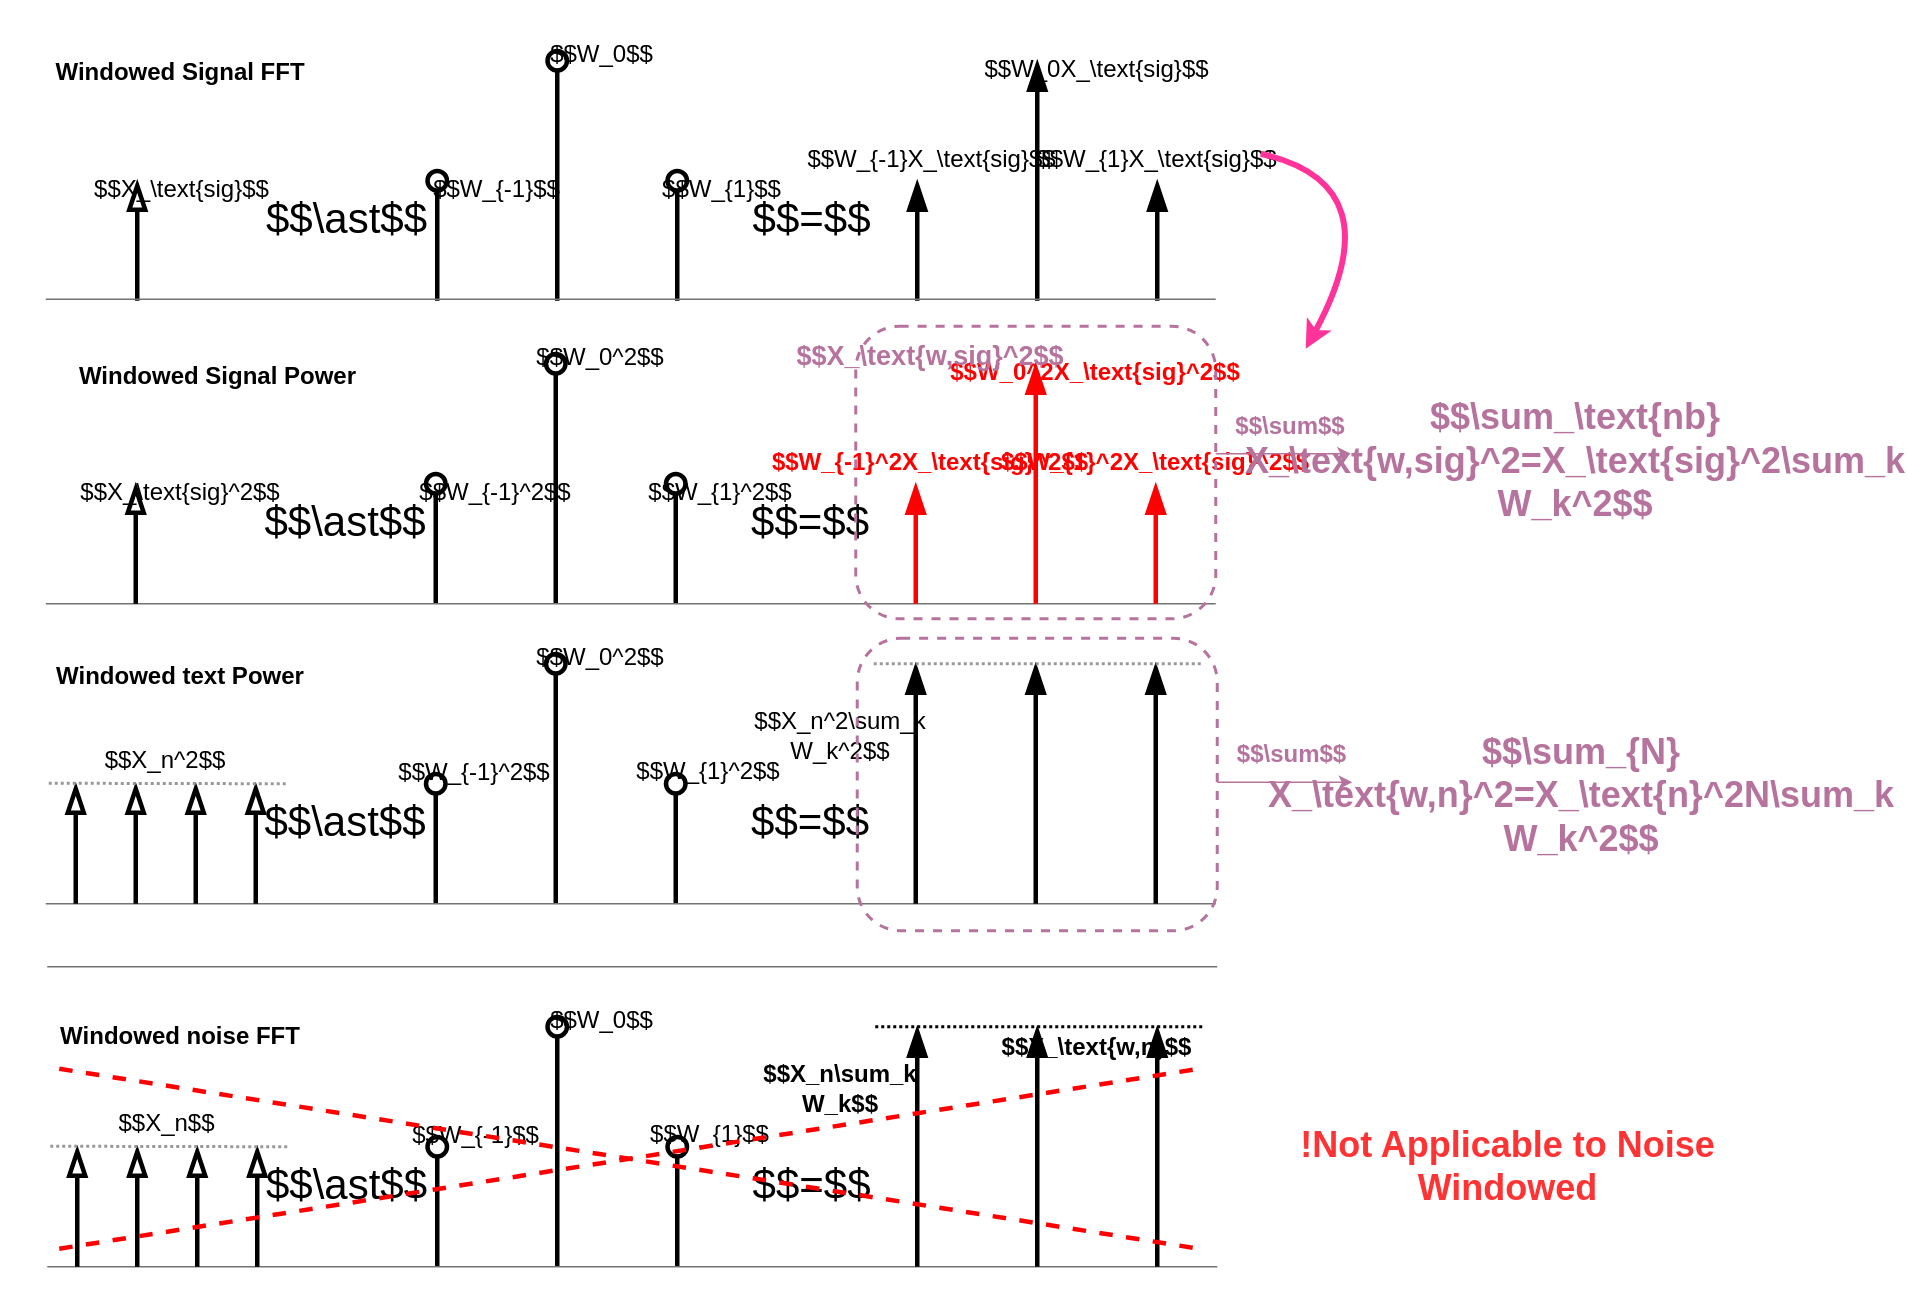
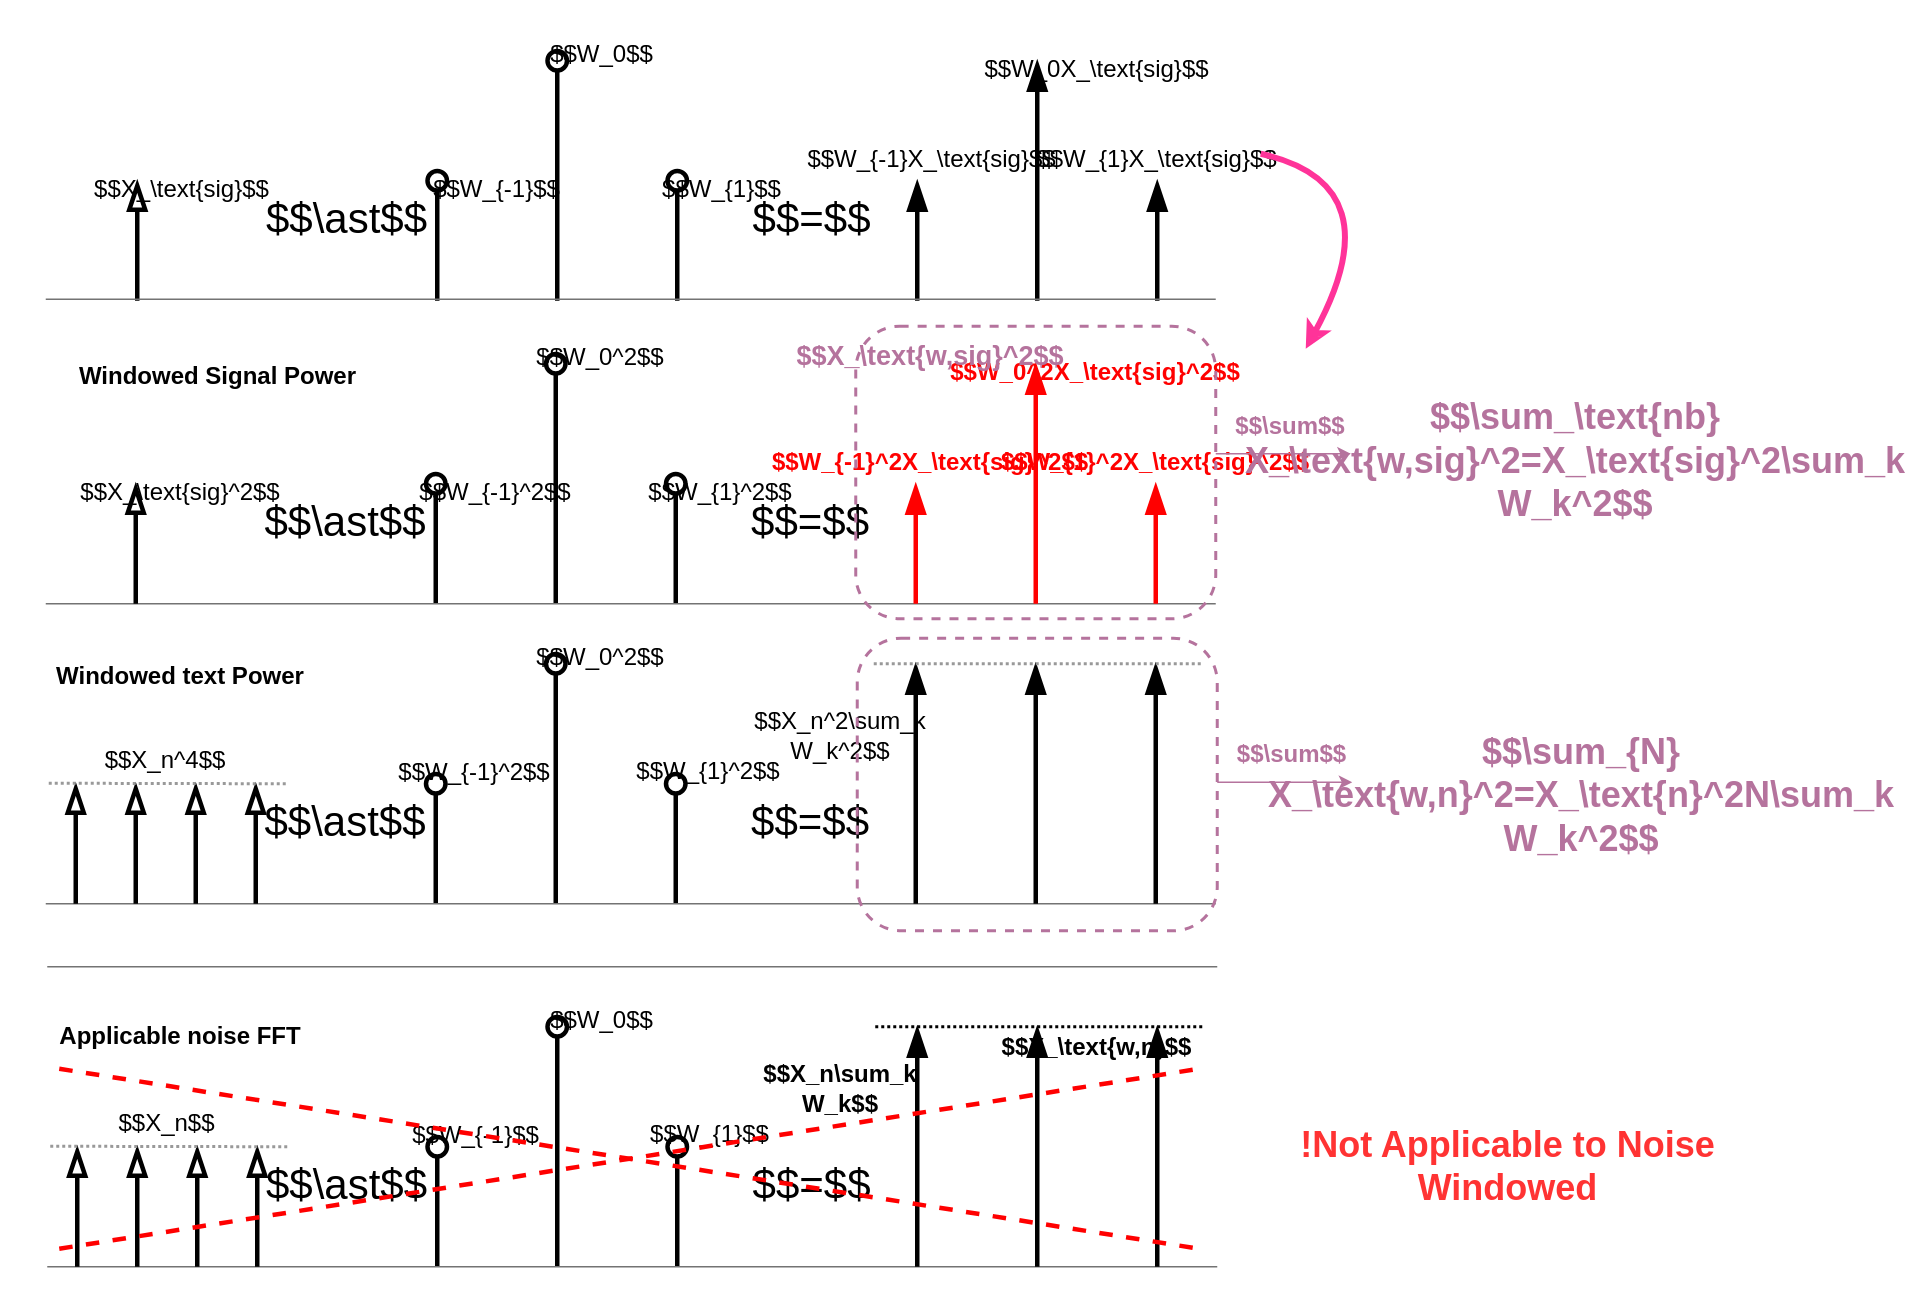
node "Windowed Signal FFT": removed
node "$$X_n^2$$": label "$$X_n^2$$" -> "$$X_n^4$$"
node "Windowed noise FFT": label "Windowed noise FFT" -> "Applicable noise FFT"
